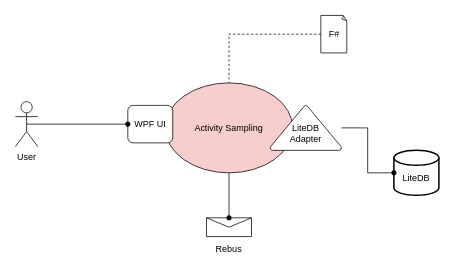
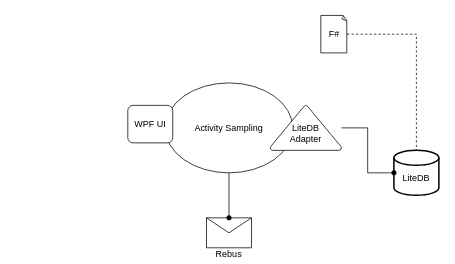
edge "F#" -- "Activity Sampling": now "F#" -- "LiteDB"
node "User": removed
edge "User" -> "WPF UI": removed
node "Activity Sampling": fillcolor #f8cecc -> #ffffff
node "Rebus": size 45x19 -> 45x30
